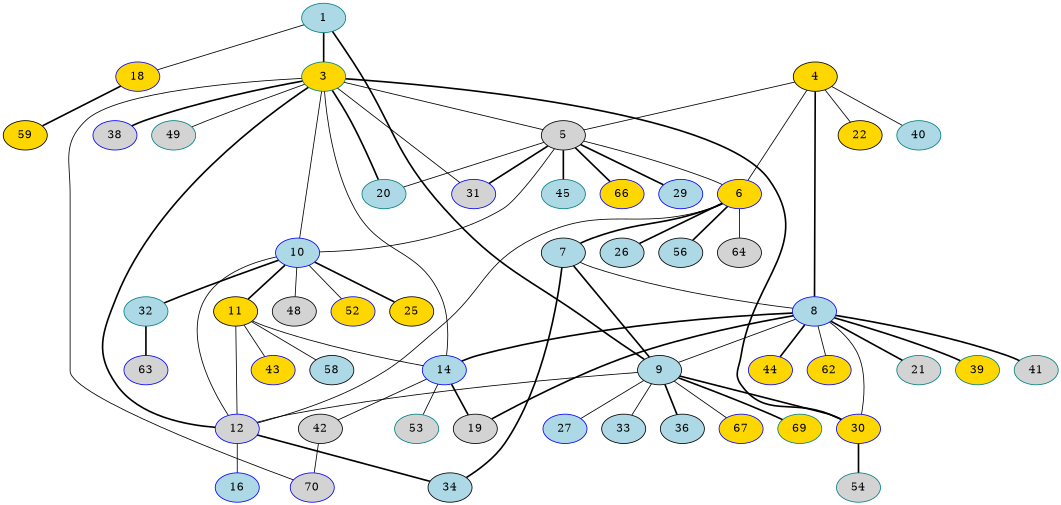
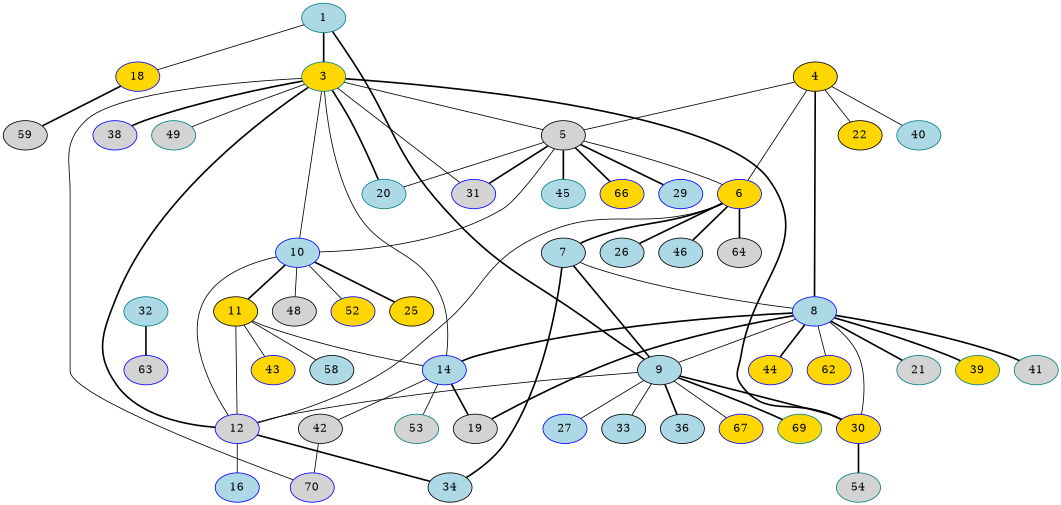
node "59": fillcolor gold -> lightgrey
edge "6" -- "64": style solid -> bold
node "56": label "56" -> "46"
edge "10" -- "32": removed
